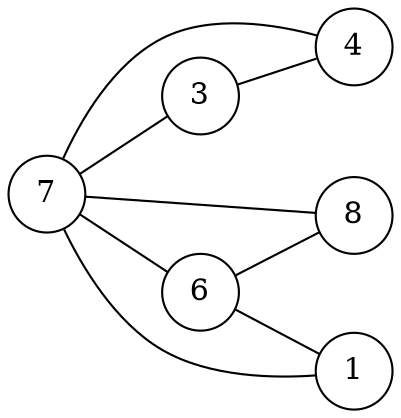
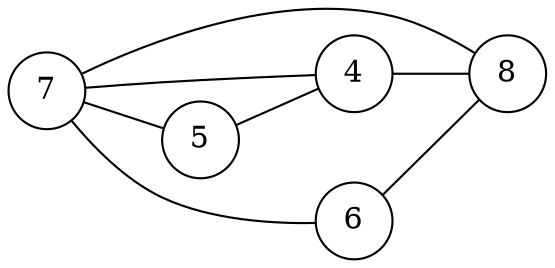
edge "4" -- "8": added
node "3": label "3" -> "5"
node "1": removed
